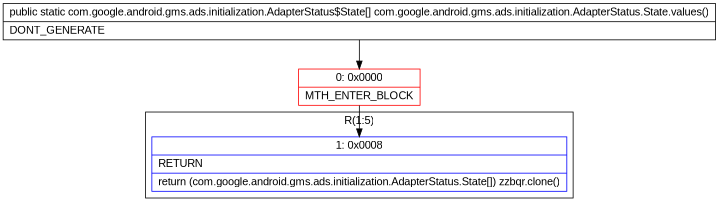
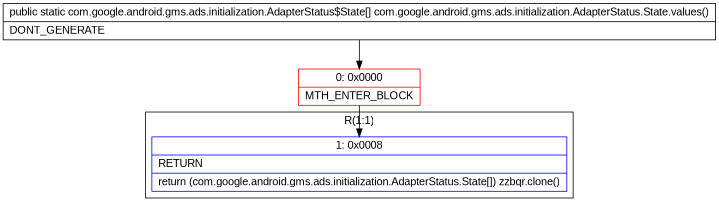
cluster "R(1:5)": label "R(1:5)" -> "R(1:1)"
